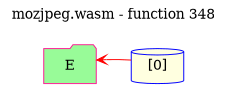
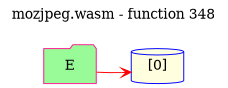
edge "[0]" -> "E": reversed
